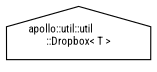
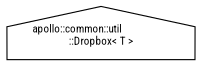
node "apollo::util::util ::Dropbox< T >": label "apollo::util::util ::Dropbox< T >" -> "apollo::common::util ::Dropbox< T >"
